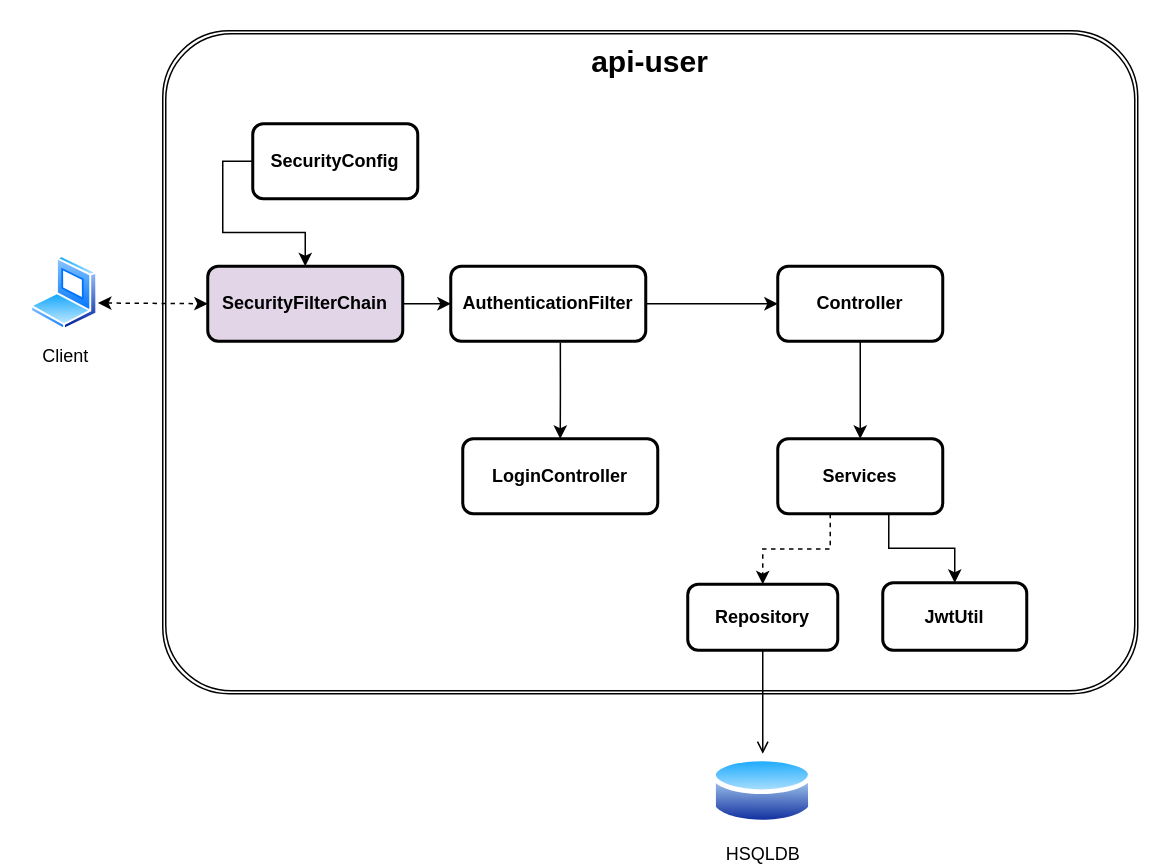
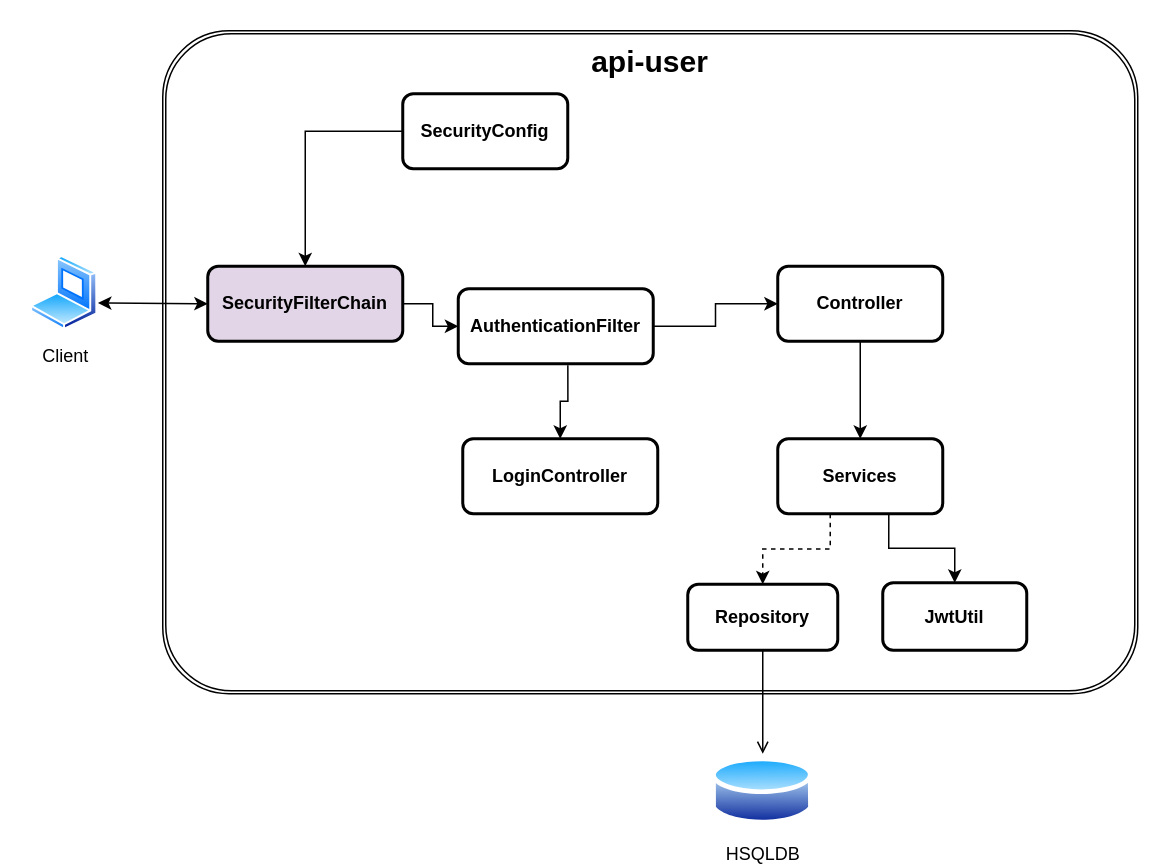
node "SecurityConfig": moved (335, 161) -> (485, 131)
edge "Client" -- "SecurityFilterChain": style dashed -> solid
node "AuthenticationFilter": moved (548, 304) -> (556, 326)
